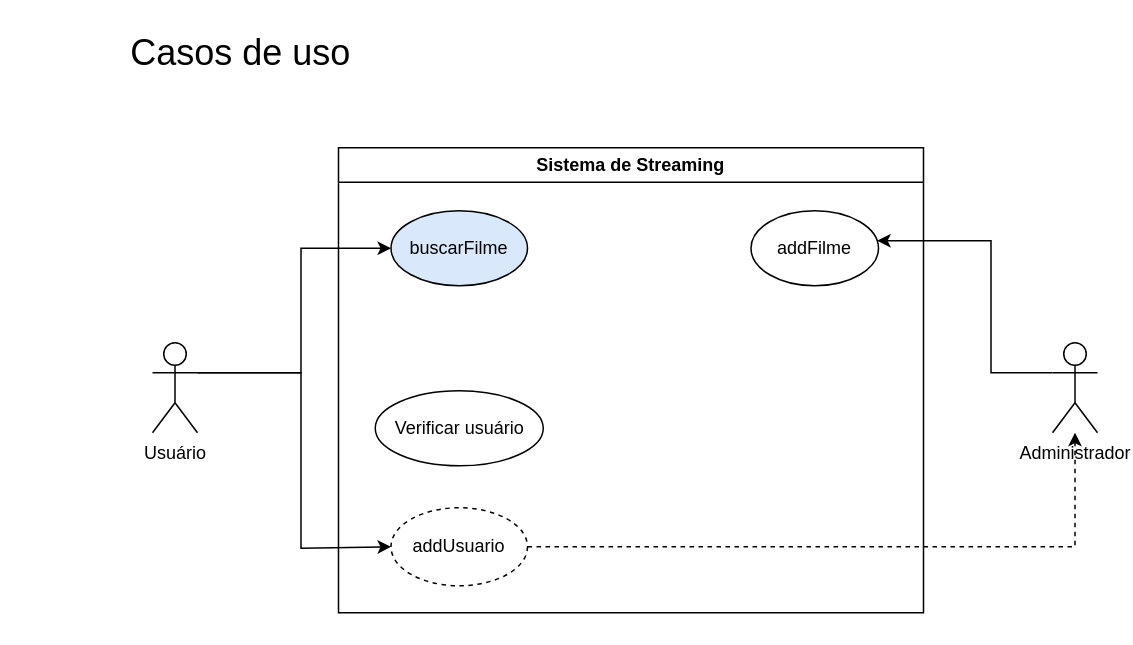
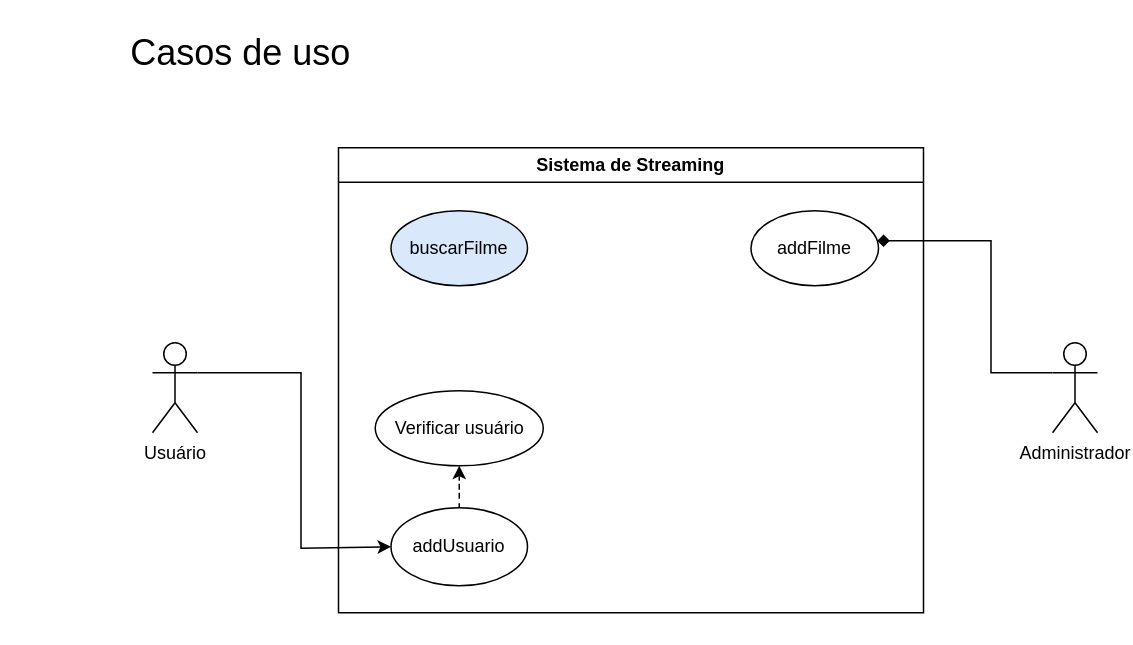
edge "Administrador" -> "addFilme": arrowhead classic -> diamond
edge "Usuário" -> "buscarFilme": removed
node "addUsuario": style dashed -> solid
edge "addUsuario" -> "Administrador": now "addUsuario" -> "Verificar usuário"
